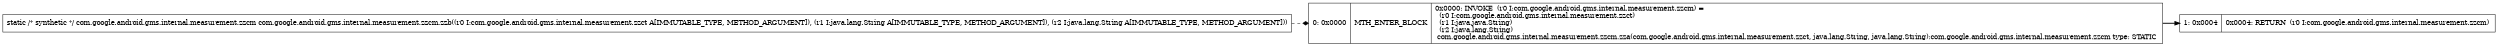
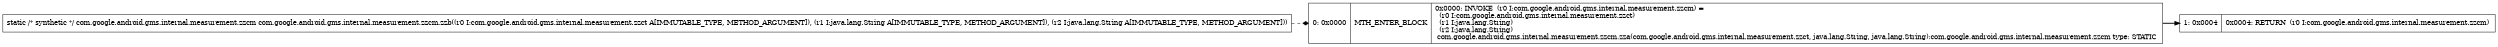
node "0: 0x0000": text "(r1 I:java.java.String)" -> "(r1 I:java.lang.String)"
